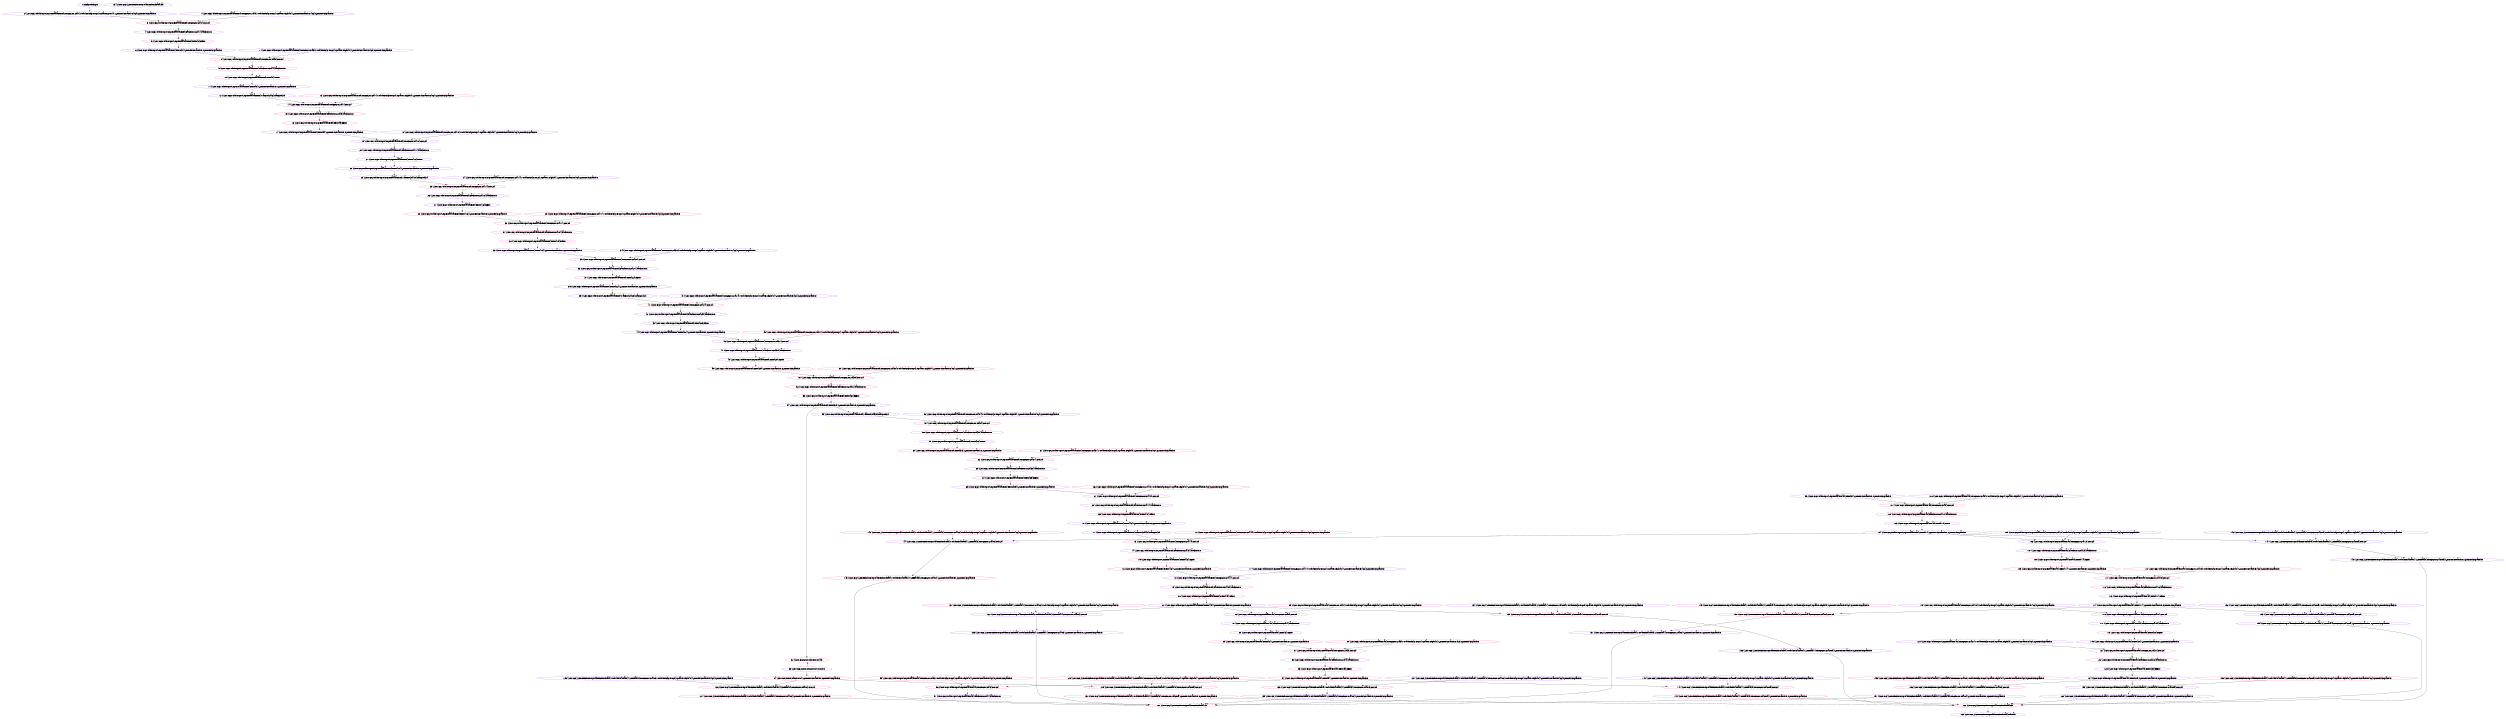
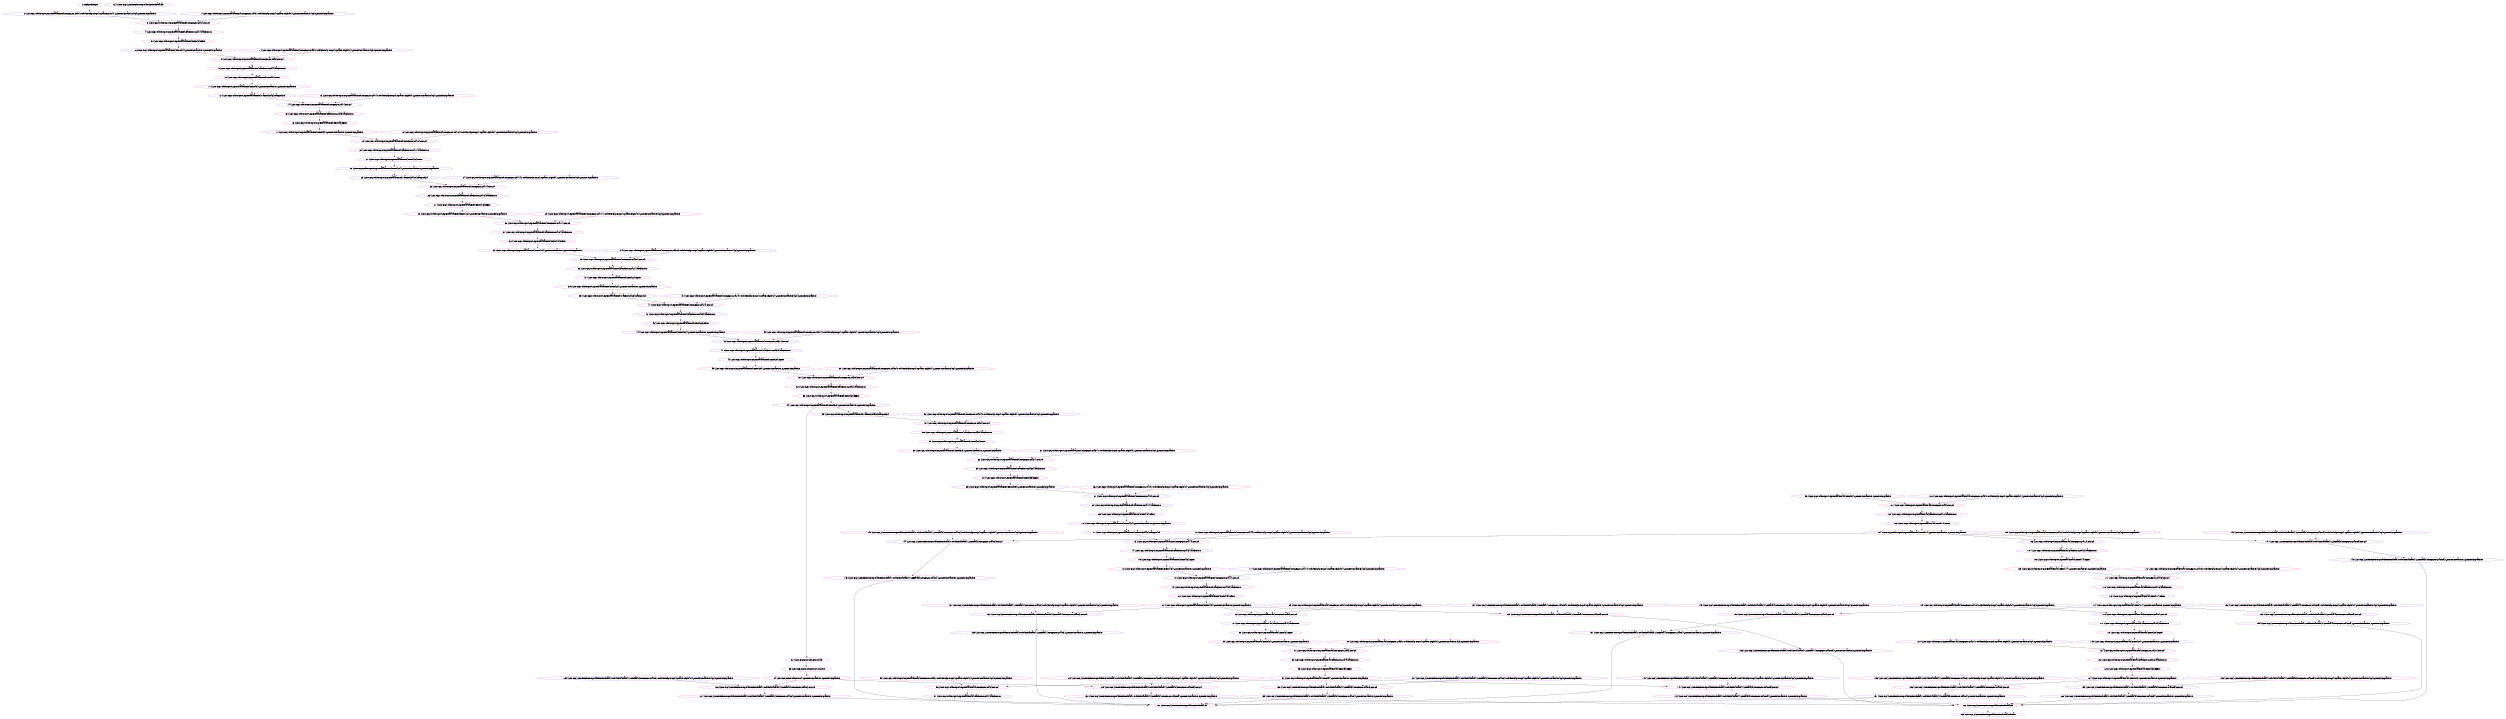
edge "83 SSD_VGG/L2Norm[L2Norm]/__rmul__" -> "82 SSD_VGG/L2Norm[L2Norm]/div": reversed
